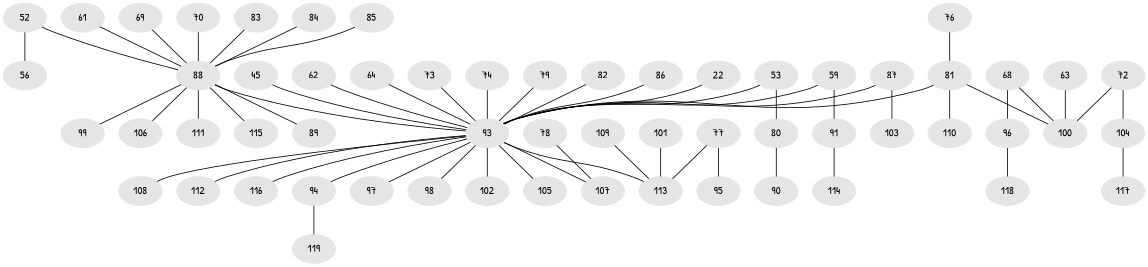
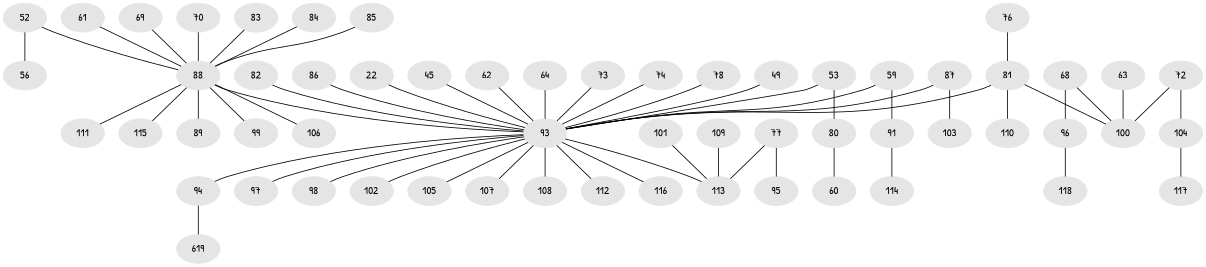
node "79": label "79" -> "49"
edge "78" -- "107": now "78" -- "93"
node "90": label "90" -> "60"
node "119": label "119" -> "619"
